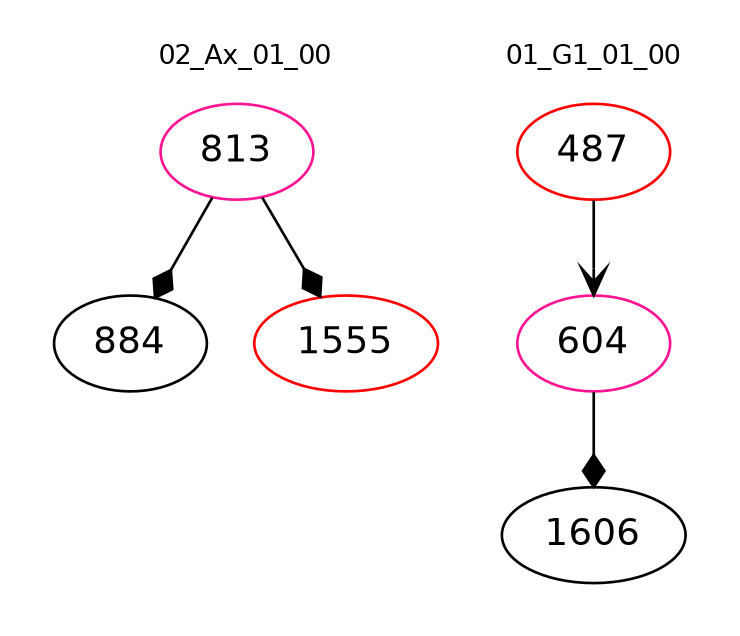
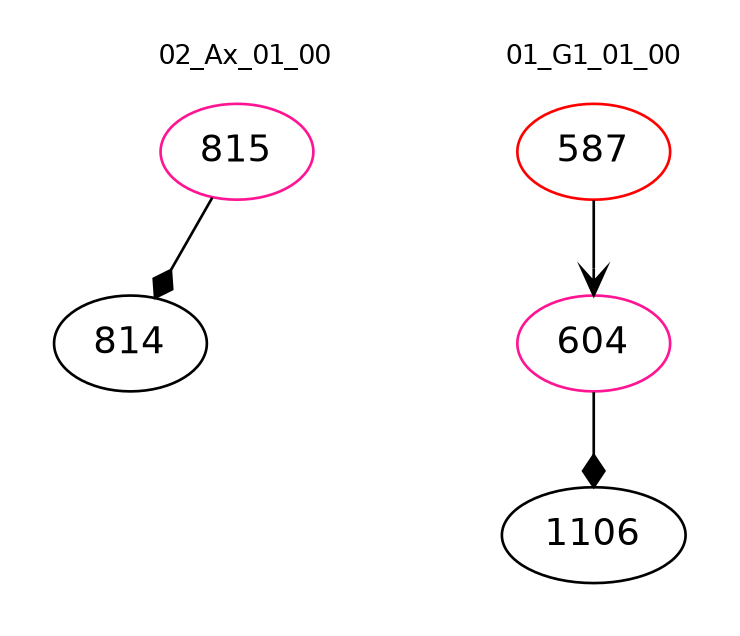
node "813": label "813" -> "815"
node "487": label "487" -> "587"
node "884": label "884" -> "814"
node "1555": removed
node "1606": label "1606" -> "1106"
